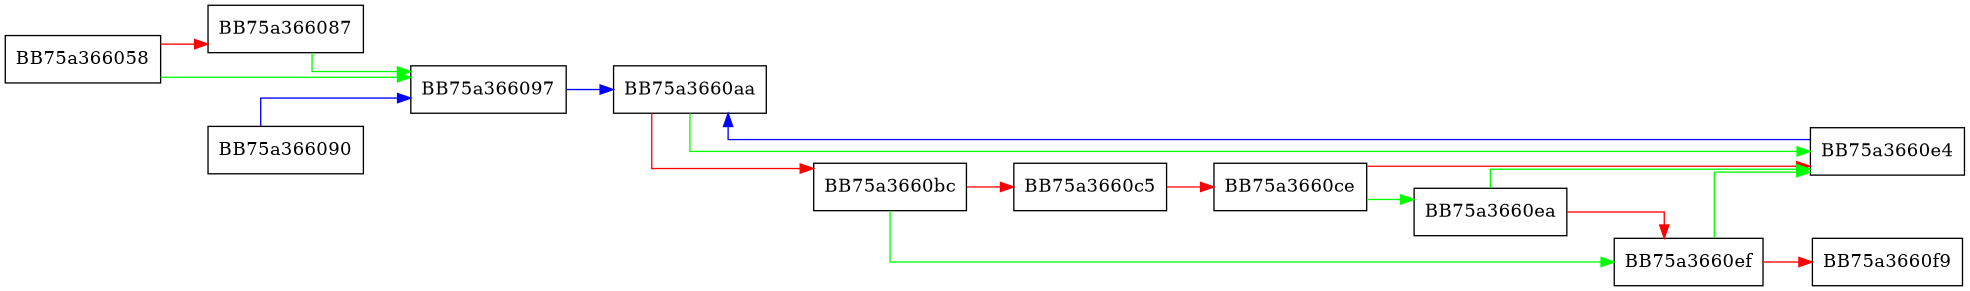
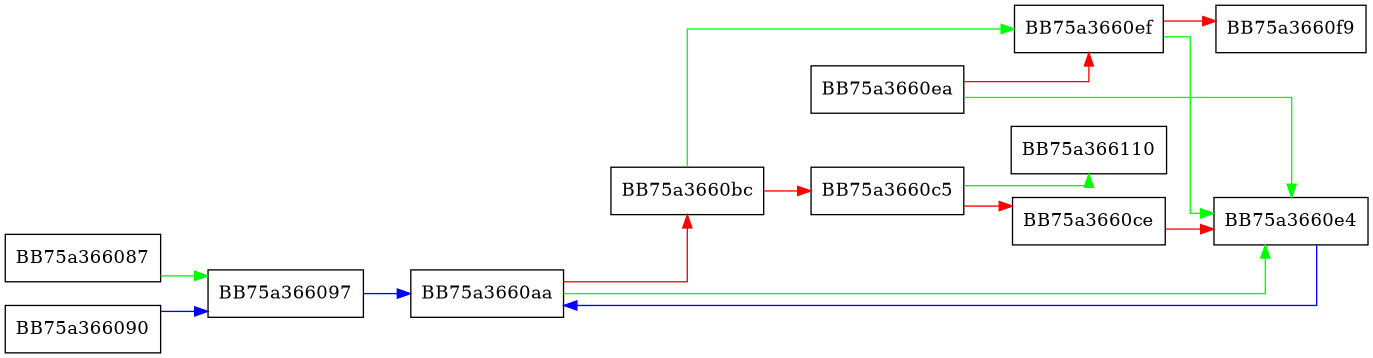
node "BB75a366058": removed
node "BB75a366110": added
edge "BB75a3660ce" -> "BB75a3660ea": removed
